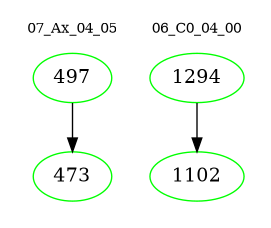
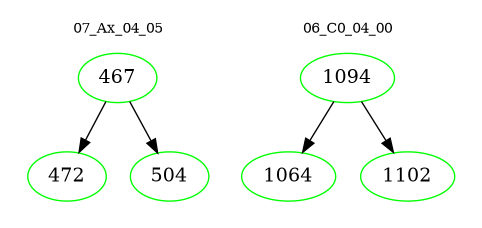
node "497": label "497" -> "467"
node "1294": label "1294" -> "1094"
node "473": label "473" -> "472"
node "504": added
node "1064": added
